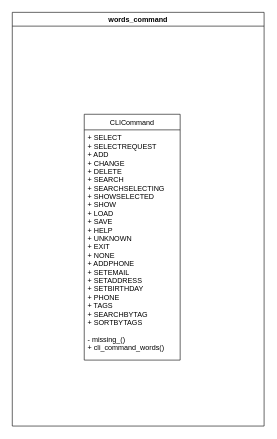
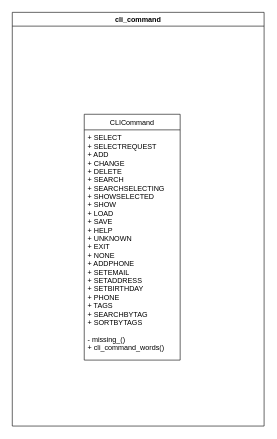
node "words_command": label "words_command" -> "cli_command"
